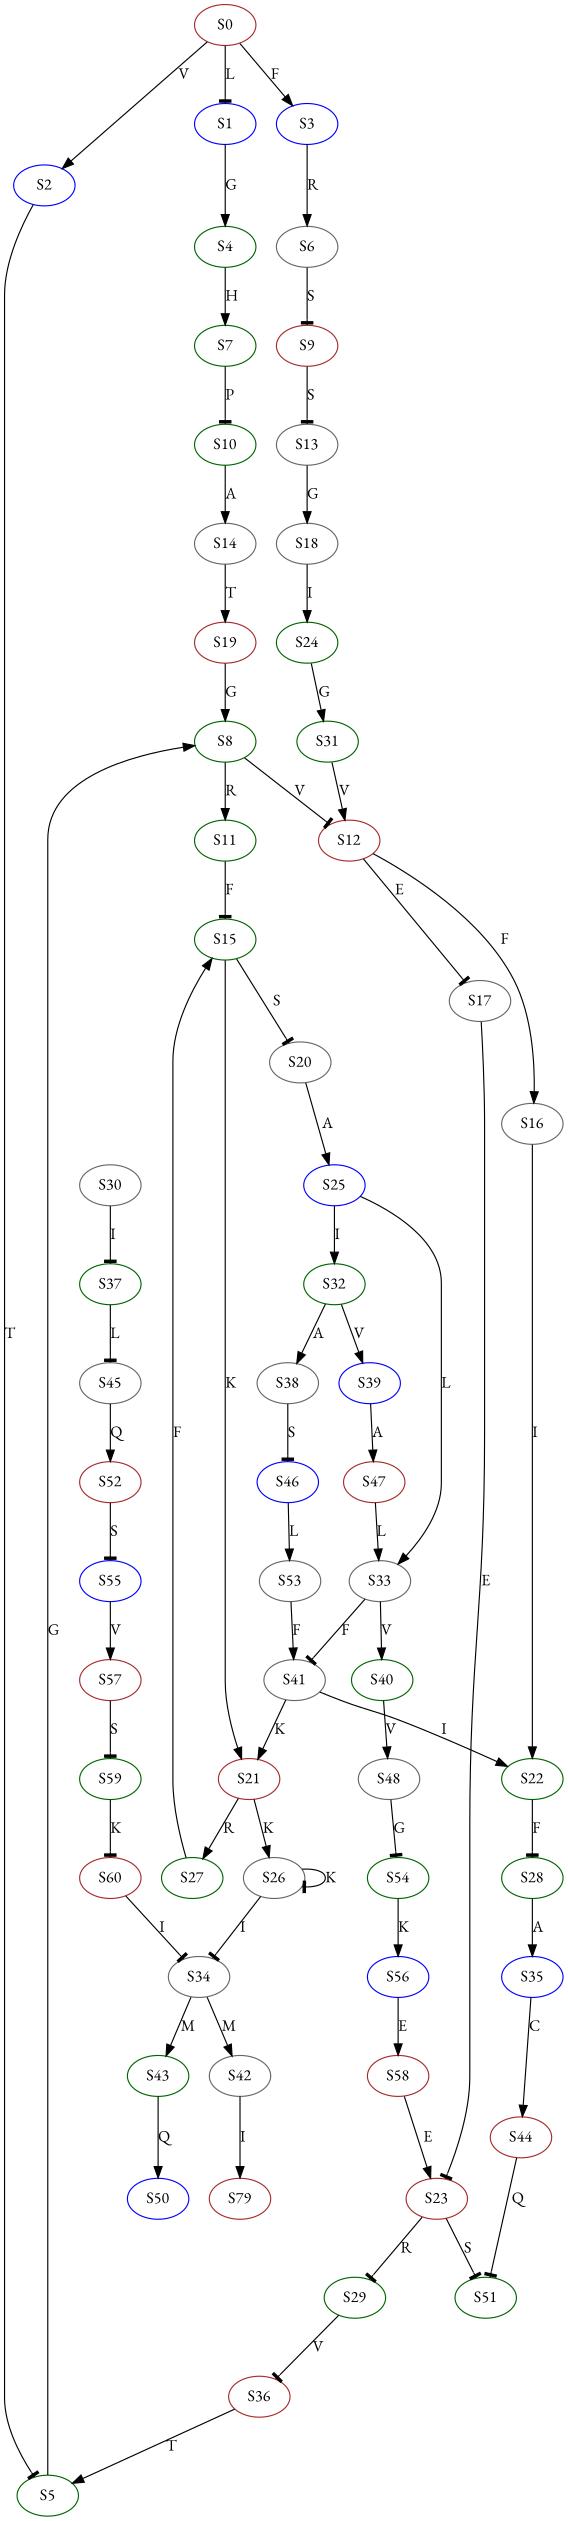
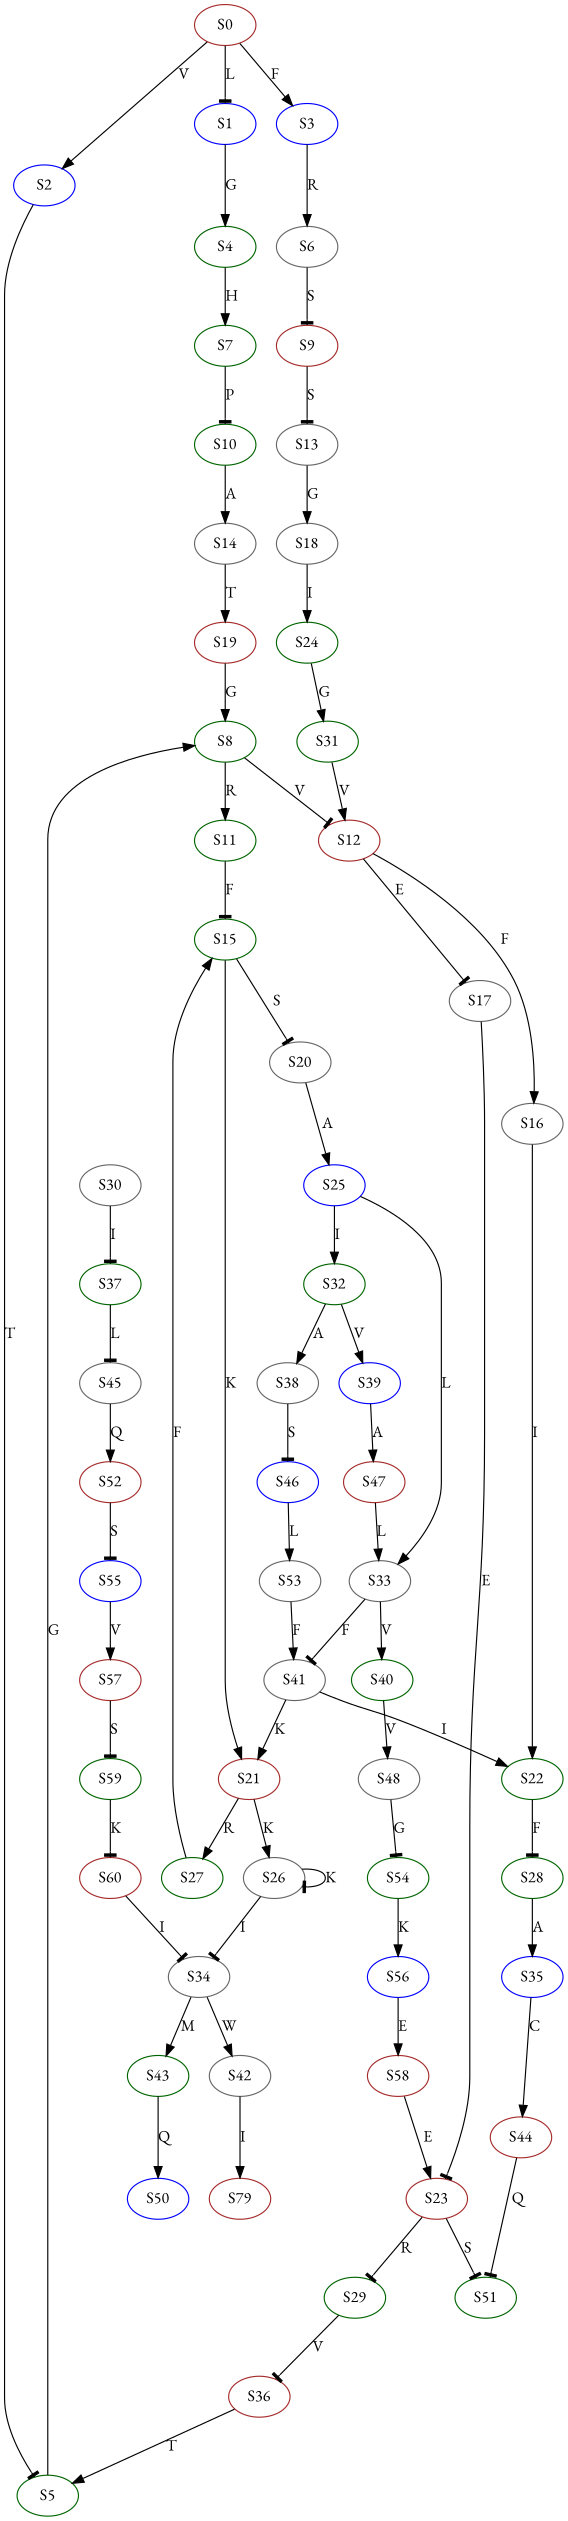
edge "S34" -> "S42": label "M" -> "W"
